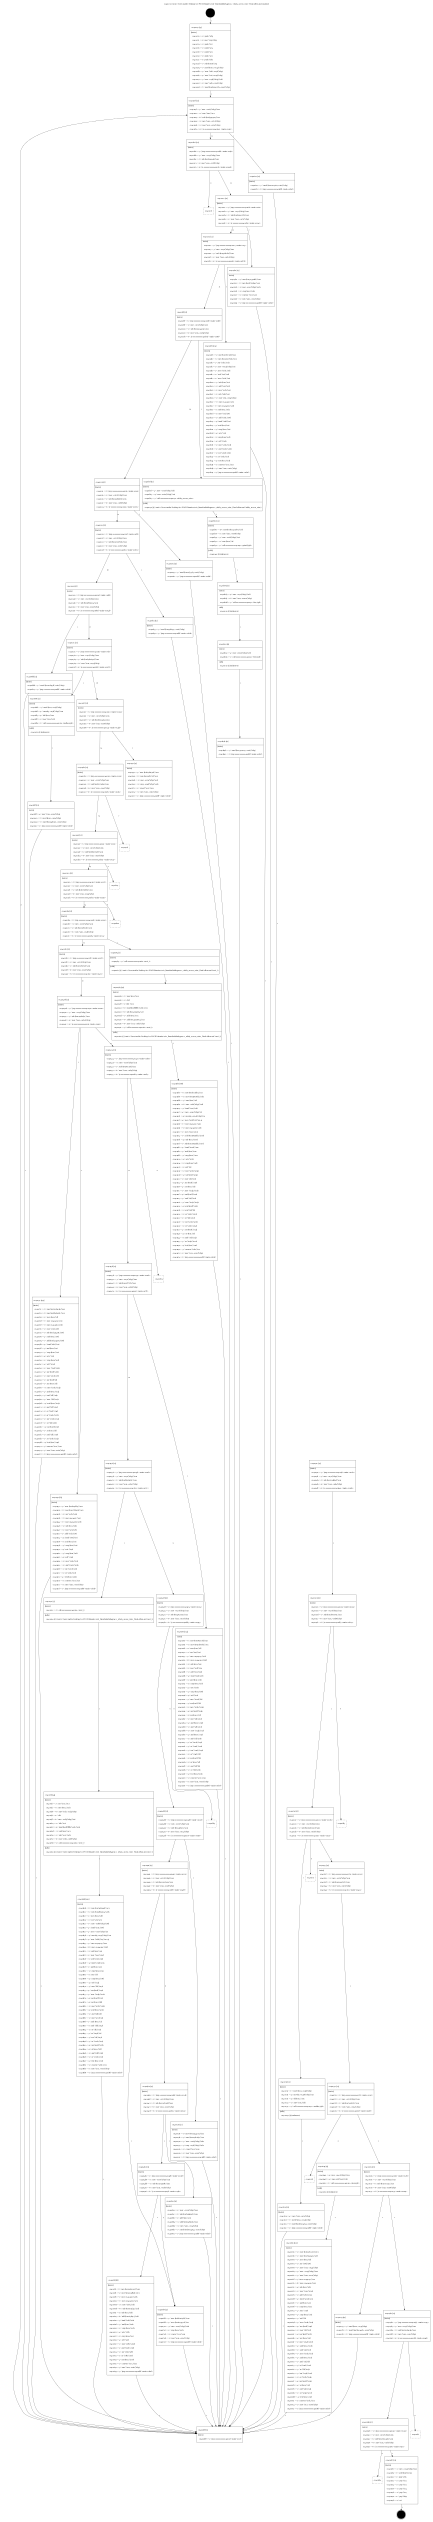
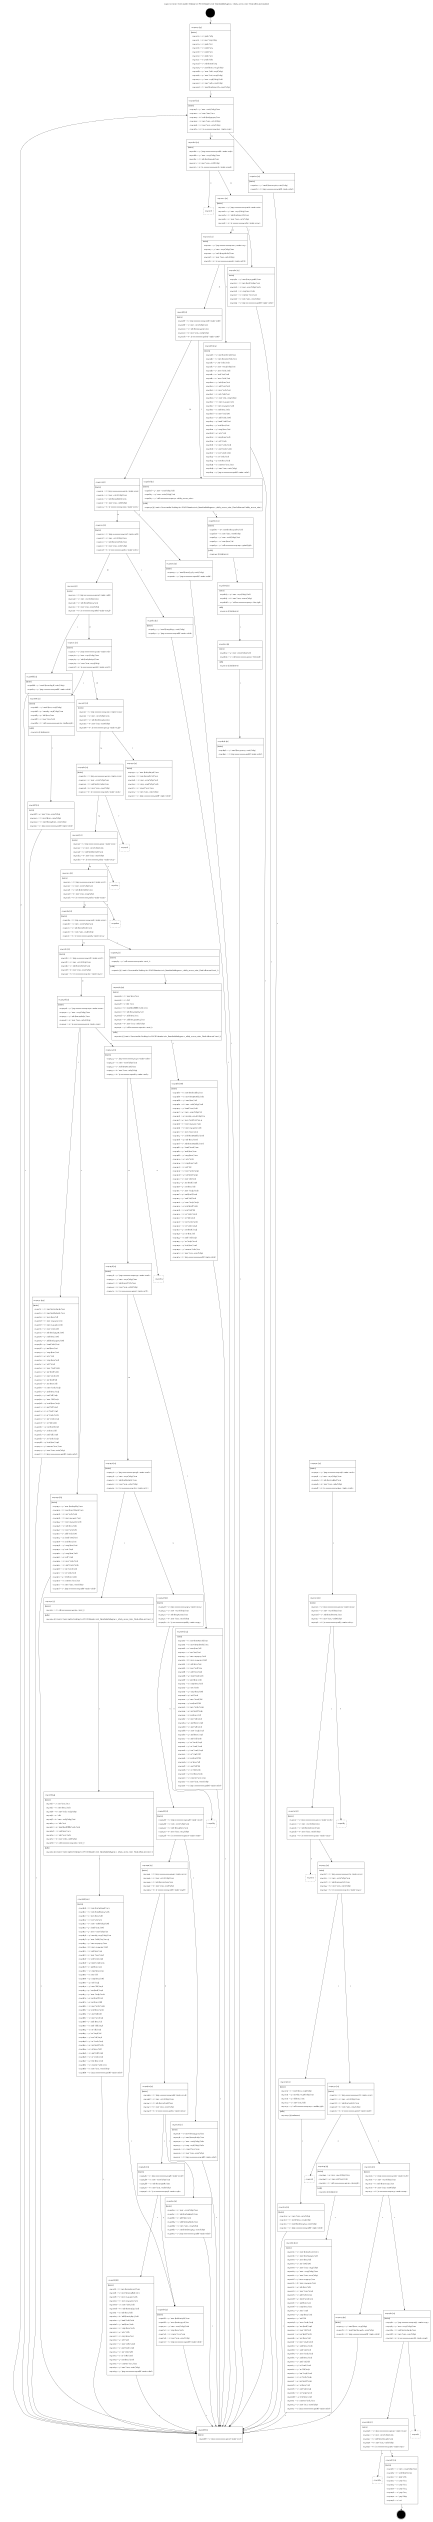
edge "0x40151e [25]" -> "0x401713 [23]": now "0x401537 [25]" -> "0x401713 [23]"
